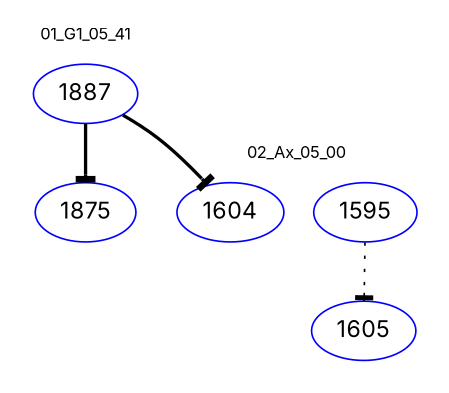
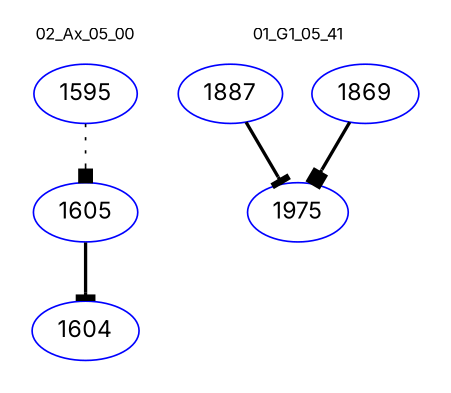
node "1869": added
edge "1887" -> "1604": now "1605" -> "1604"
node "1875": label "1875" -> "1975"
edge "1595" -> "1605": arrowhead tee -> box
